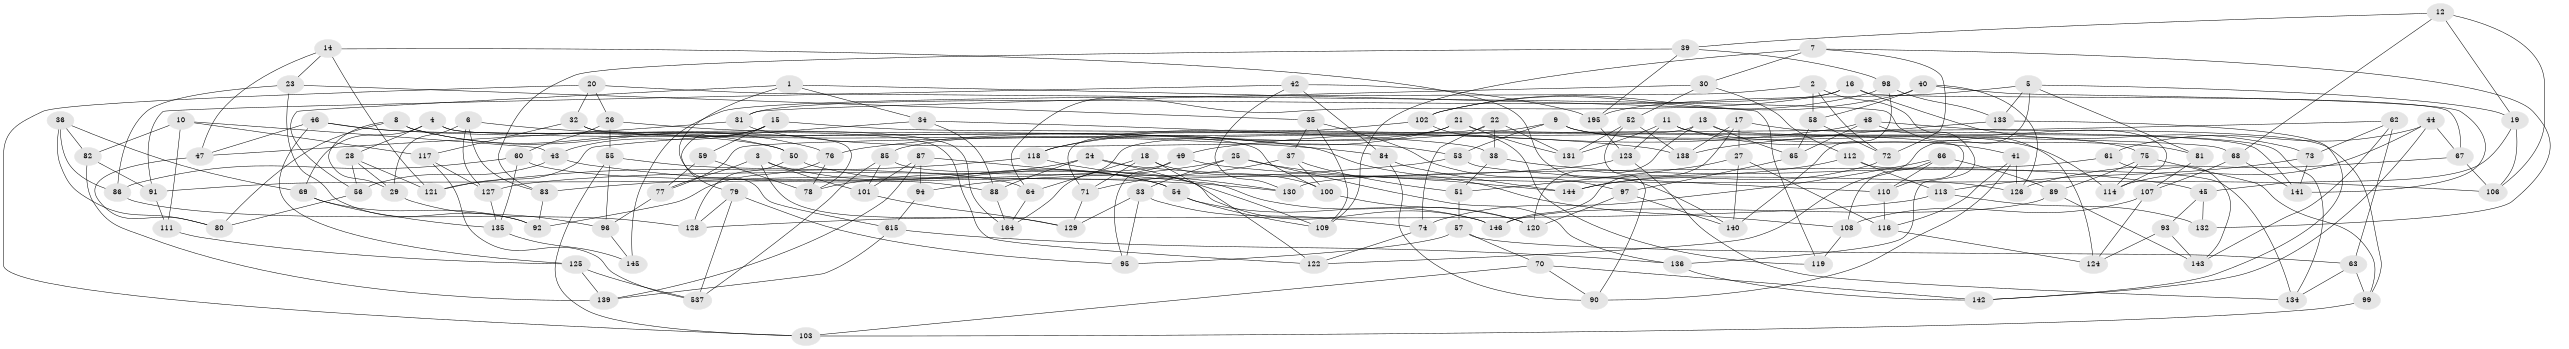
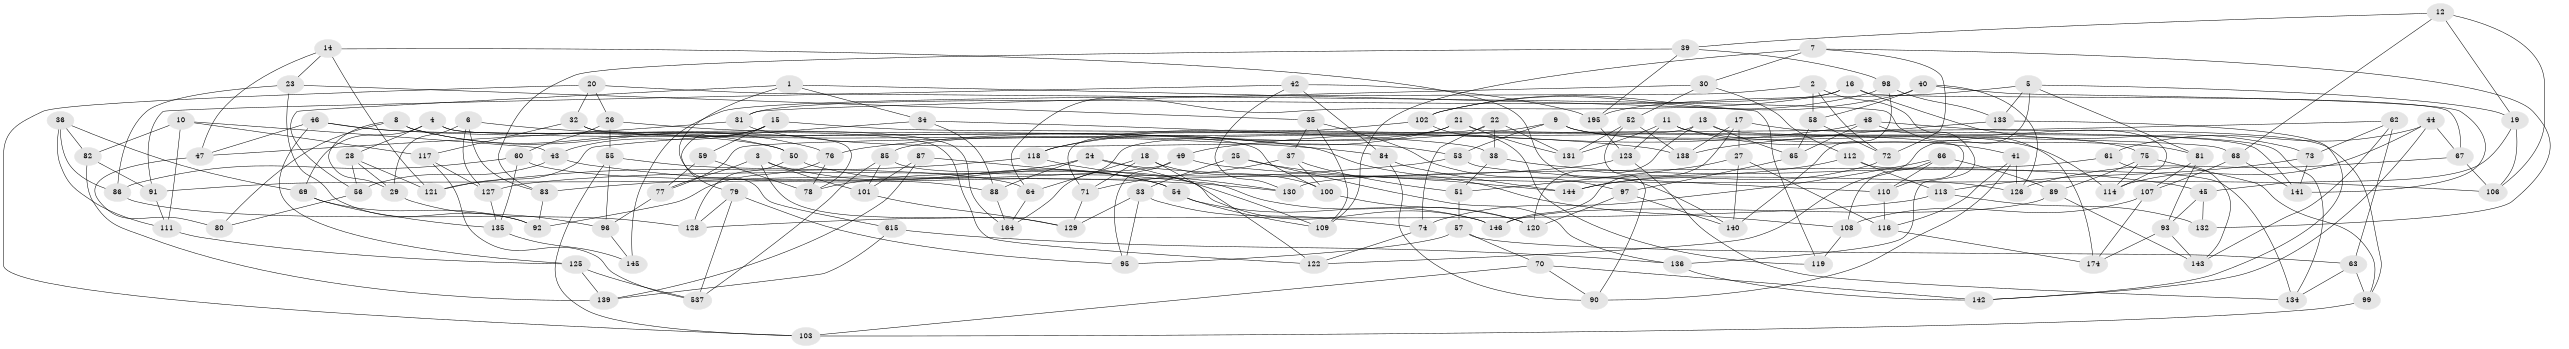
node "94": removed
edge "81" -- "93": added
edge "36" -- "80": now "36" -- "111"
node "124": label "124" -> "174"
